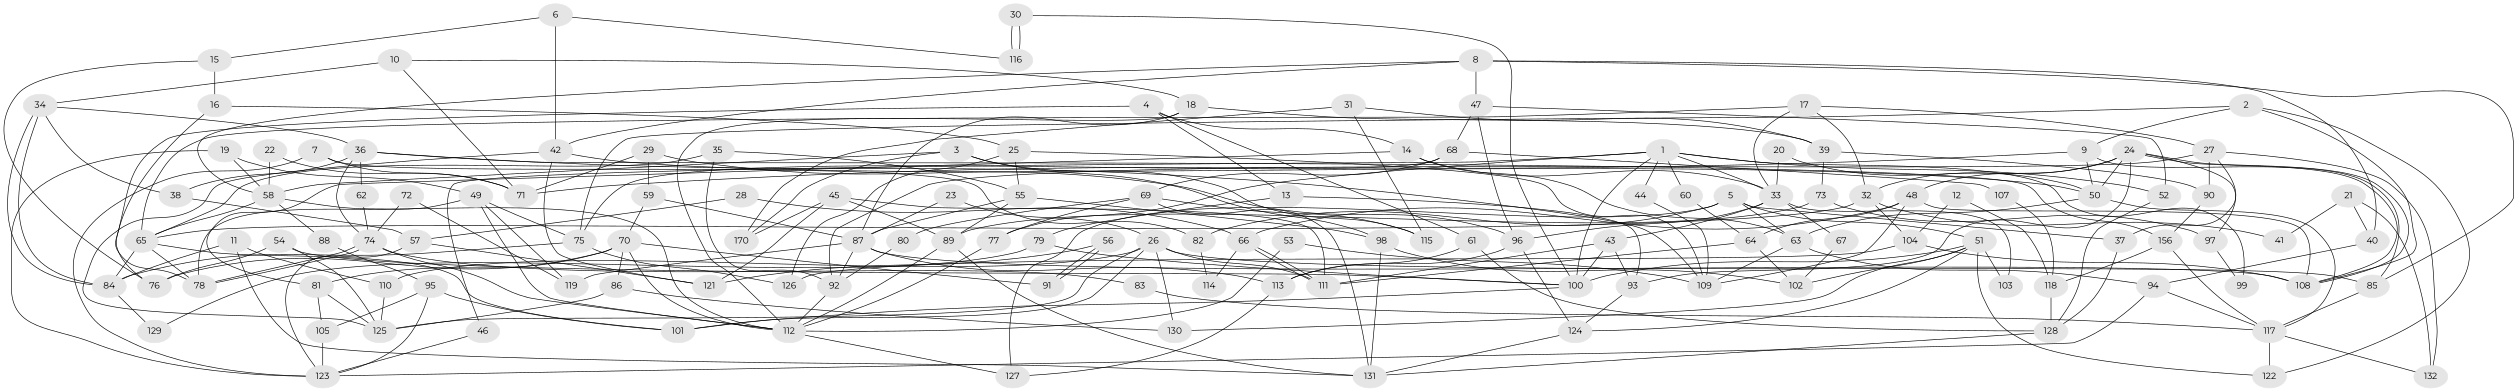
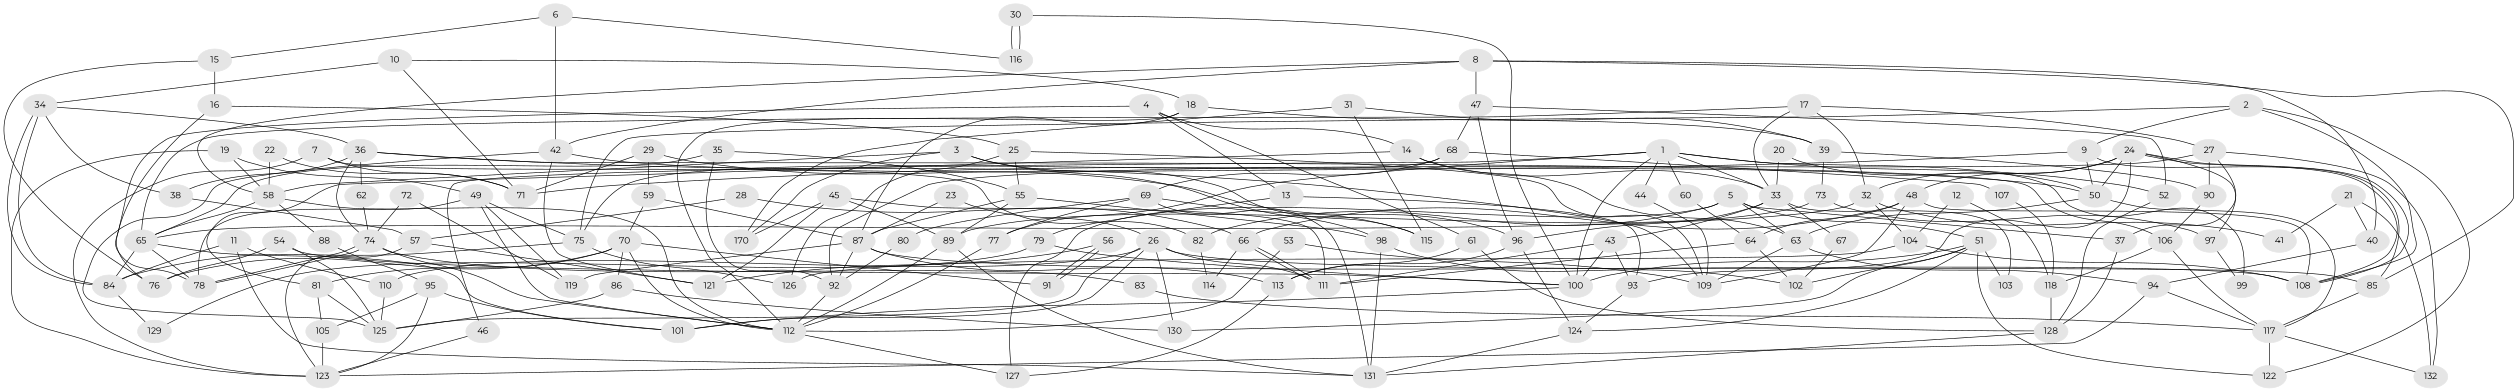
node "156": label "156" -> "106"
